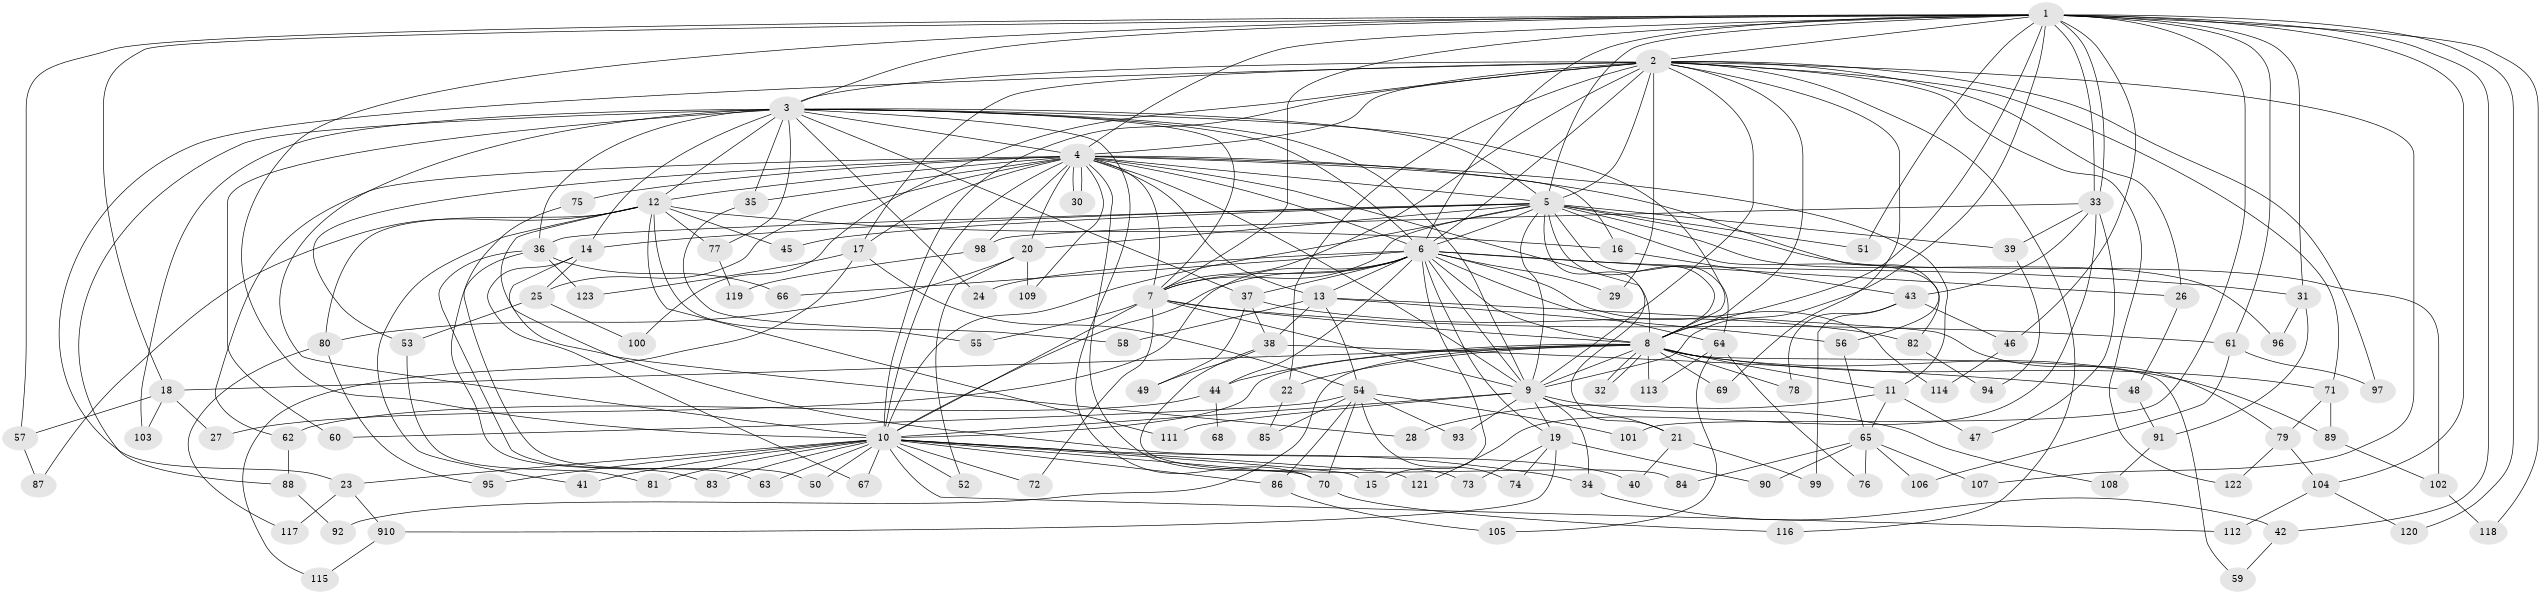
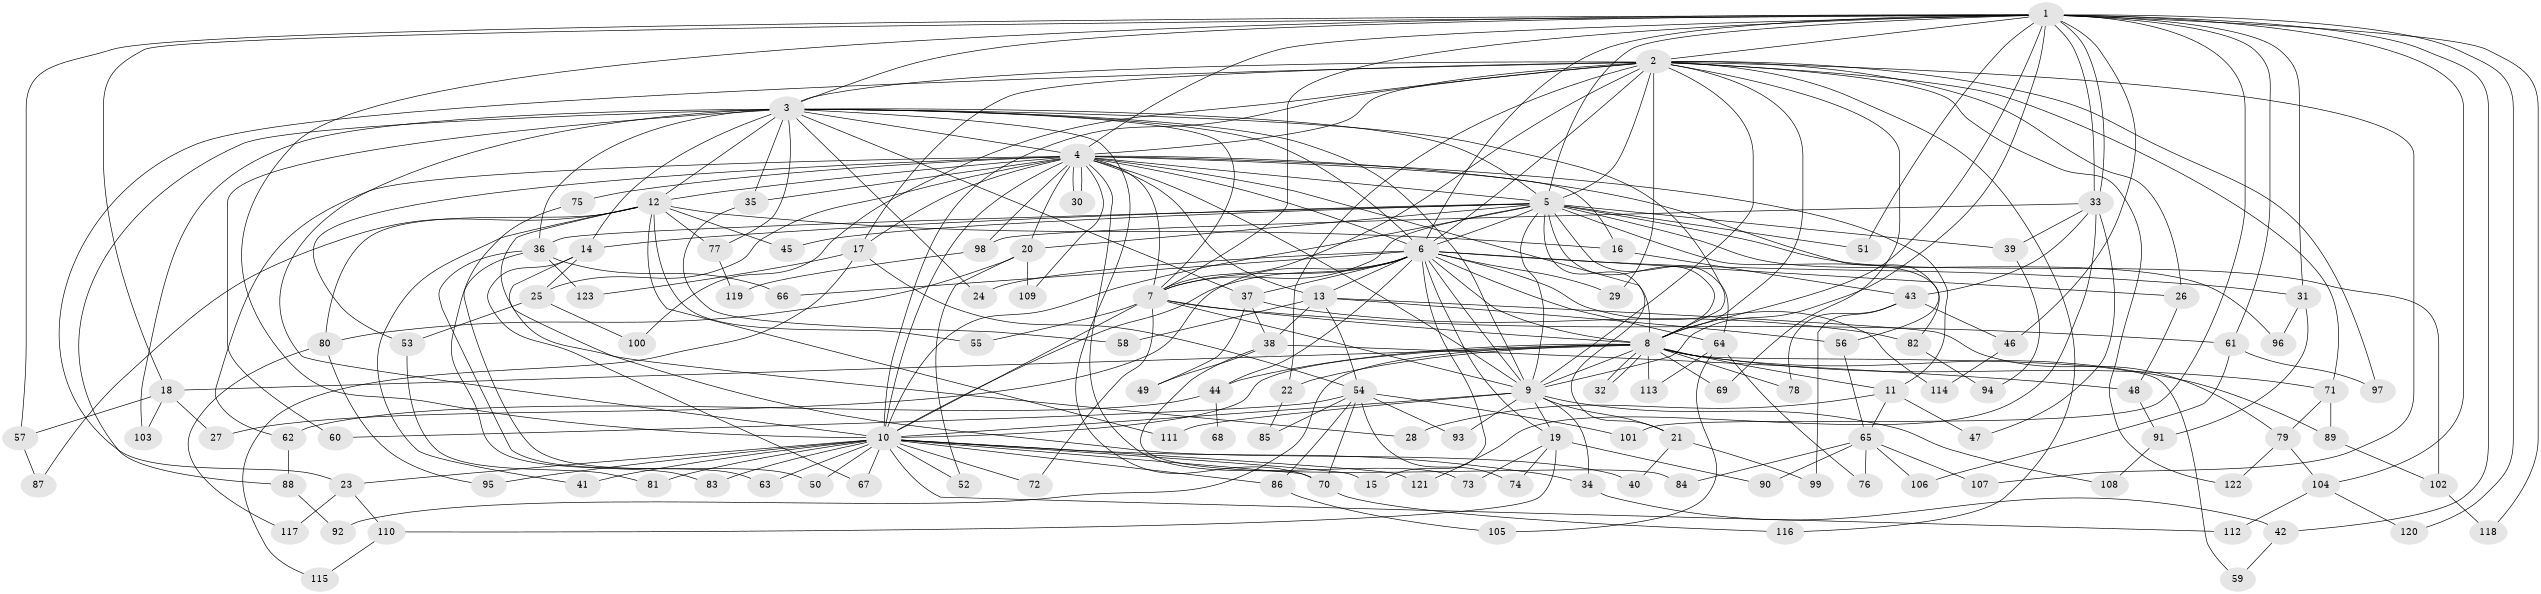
node "910": label "910" -> "110"
